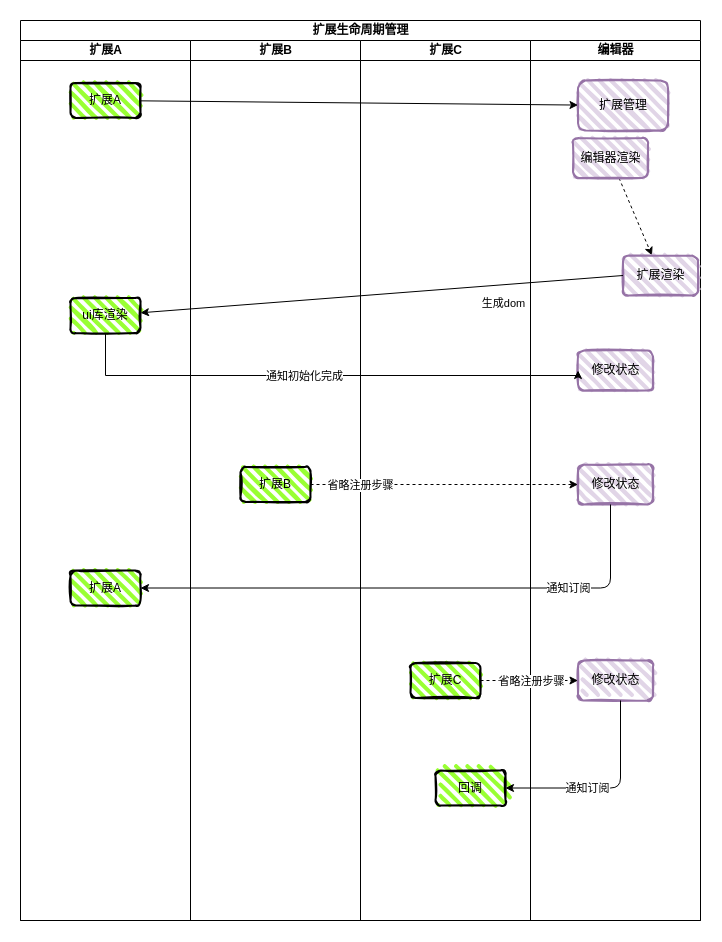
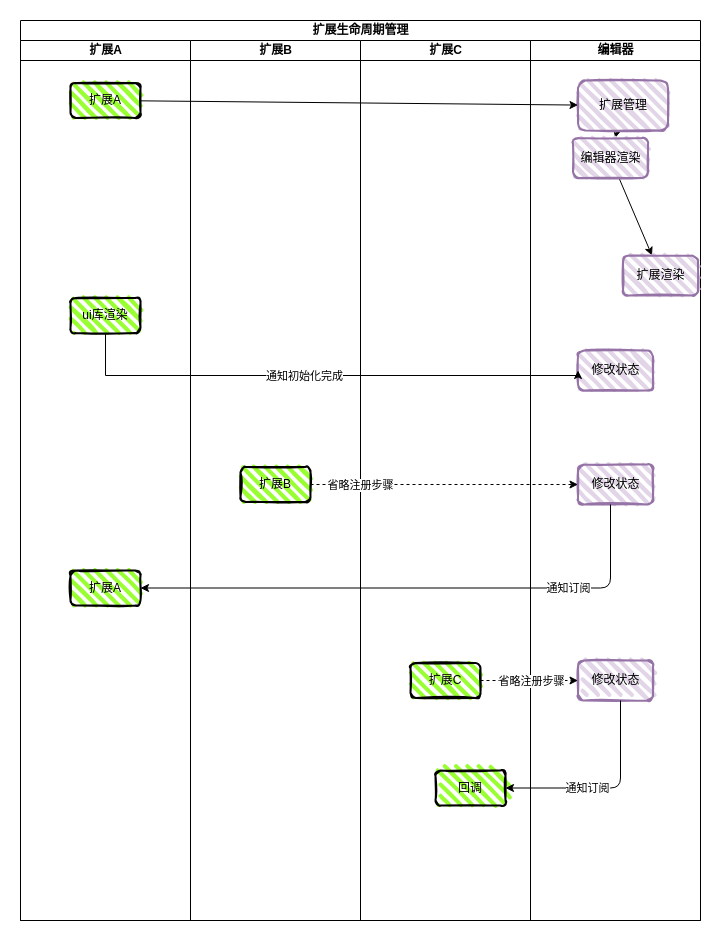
edge "扩展管理" -> "编辑器渲染": added
edge "编辑器渲染" -> "扩展渲染": style dashed -> solid
edge "扩展渲染" -> "ui库渲染": removed, label "生成dom"
